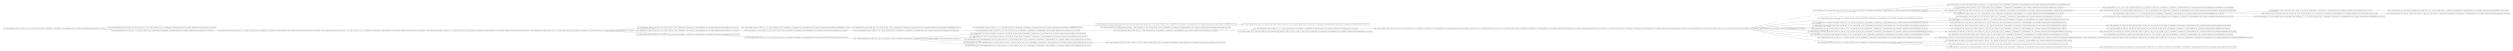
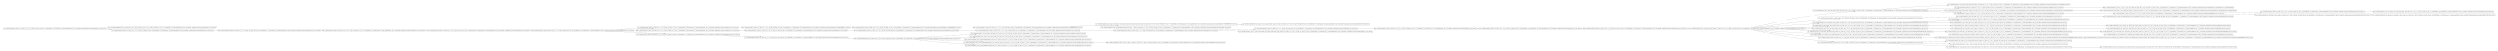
node "type = XCUIElementTypeImage": removed
